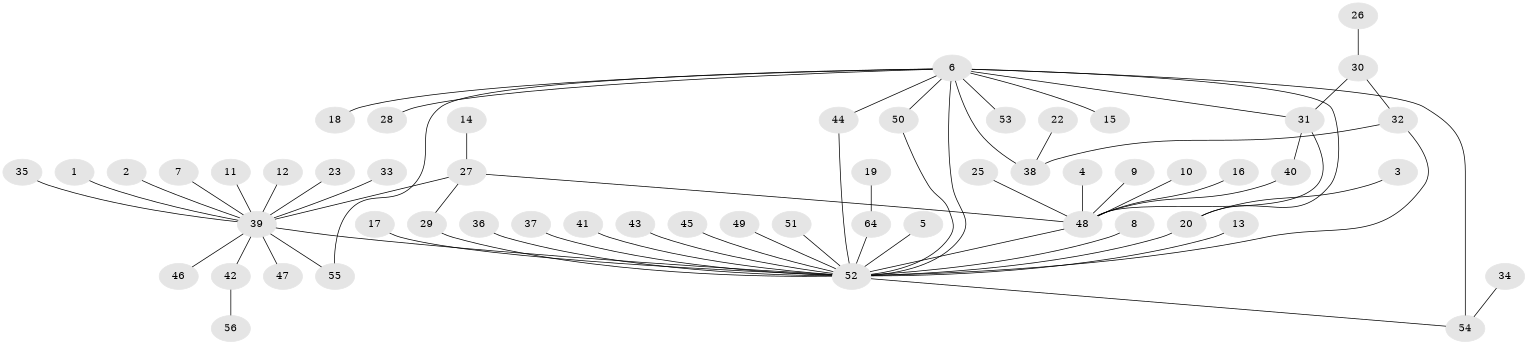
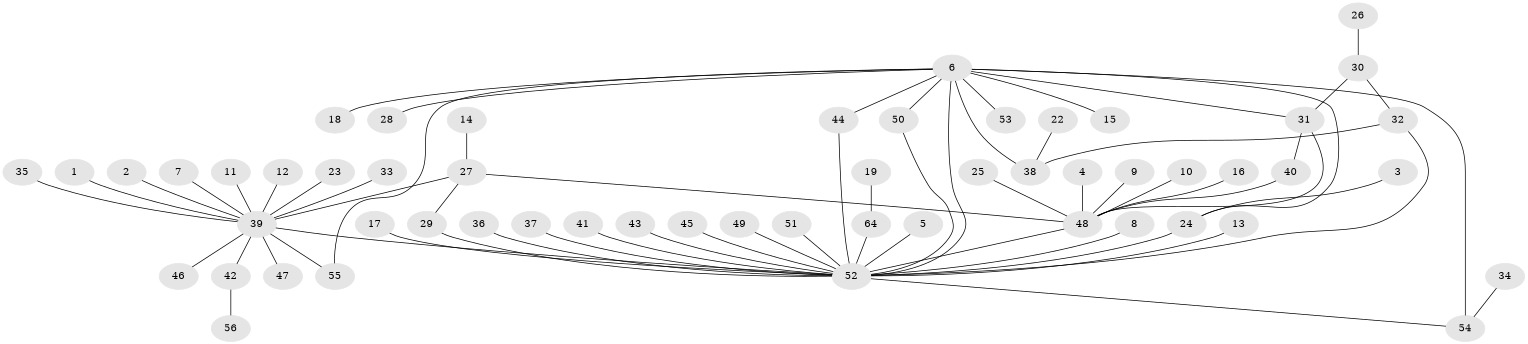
node "20": label "20" -> "24"
